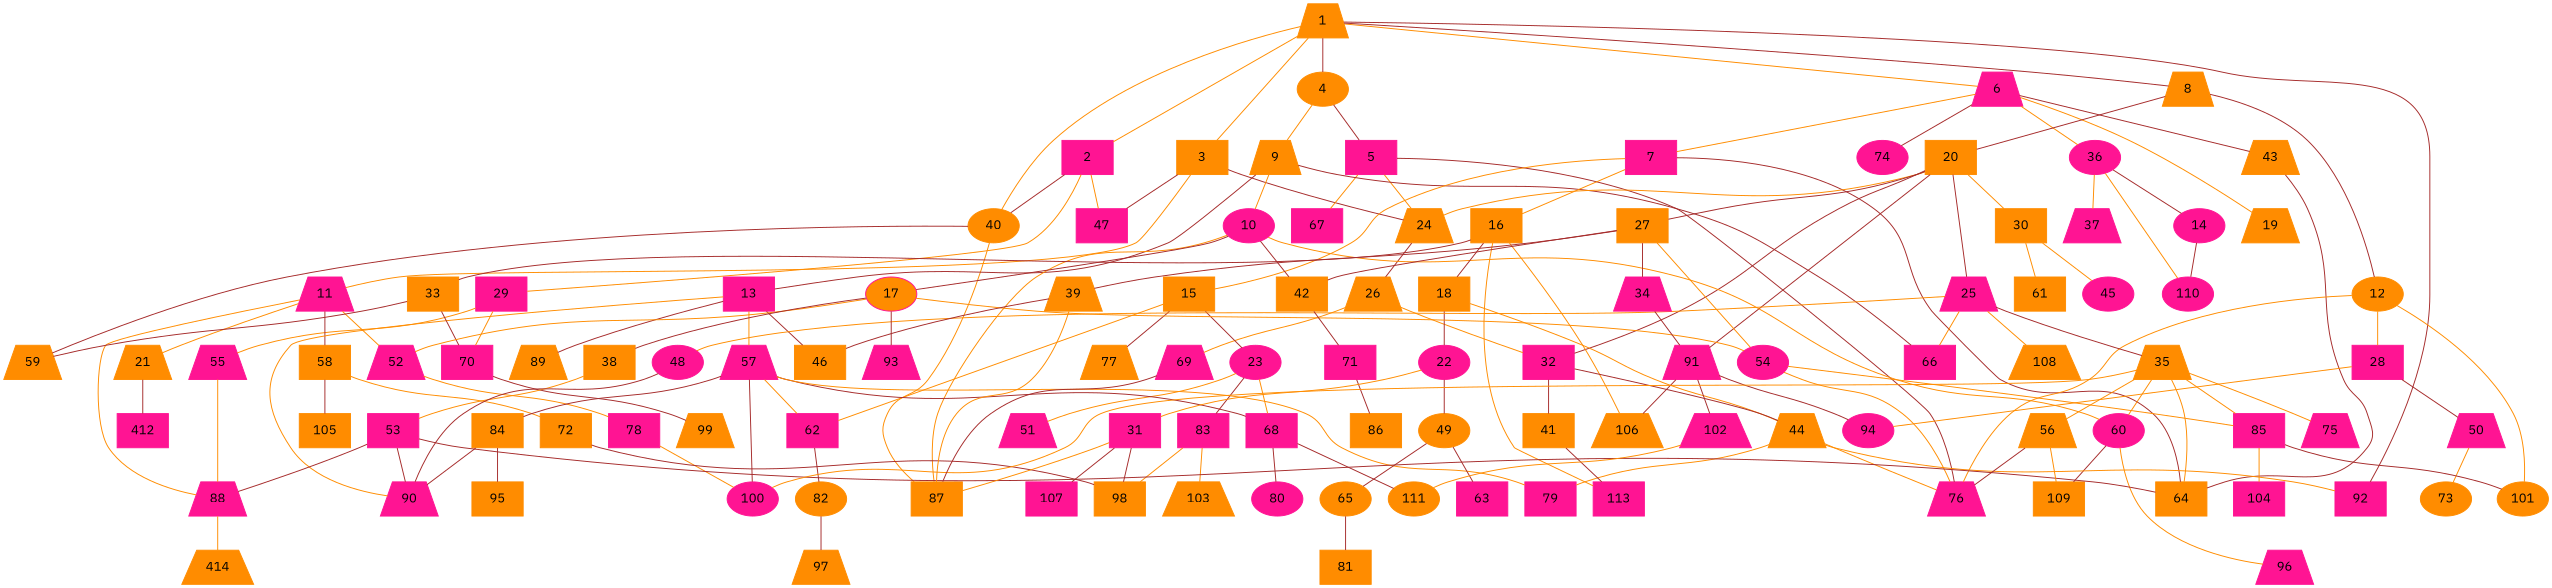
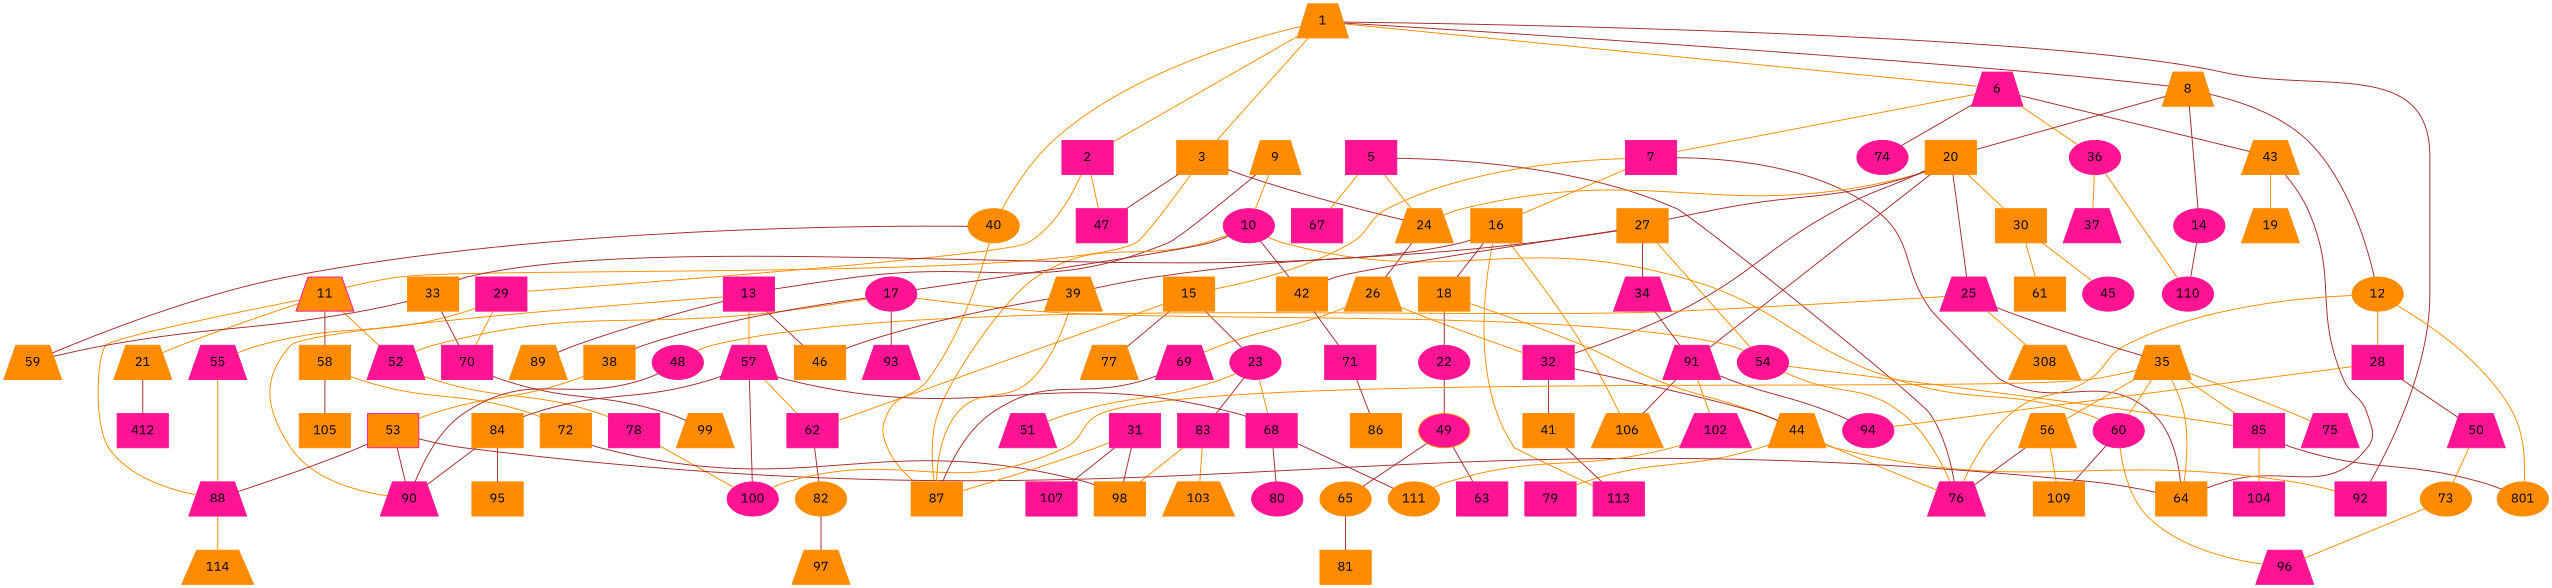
node "4": removed
edge "6" -- "19": now "43" -- "19"
edge "36" -- "14": now "8" -- "14"
edge "2" -- "40": removed
node "11": fillcolor deeppink -> darkorange
node "17": fillcolor darkorange -> deeppink
node "66": removed
node "108": label "108" -> "308"
edge "57" -- "79": removed
edge "22" -- "31": removed
edge "91" -- "102": color brown -> darkorange
node "53": fillcolor deeppink -> darkorange
node "49": fillcolor darkorange -> deeppink
node "101": label "101" -> "801"
edge "73" -- "96": added
node "414": label "414" -> "114"
